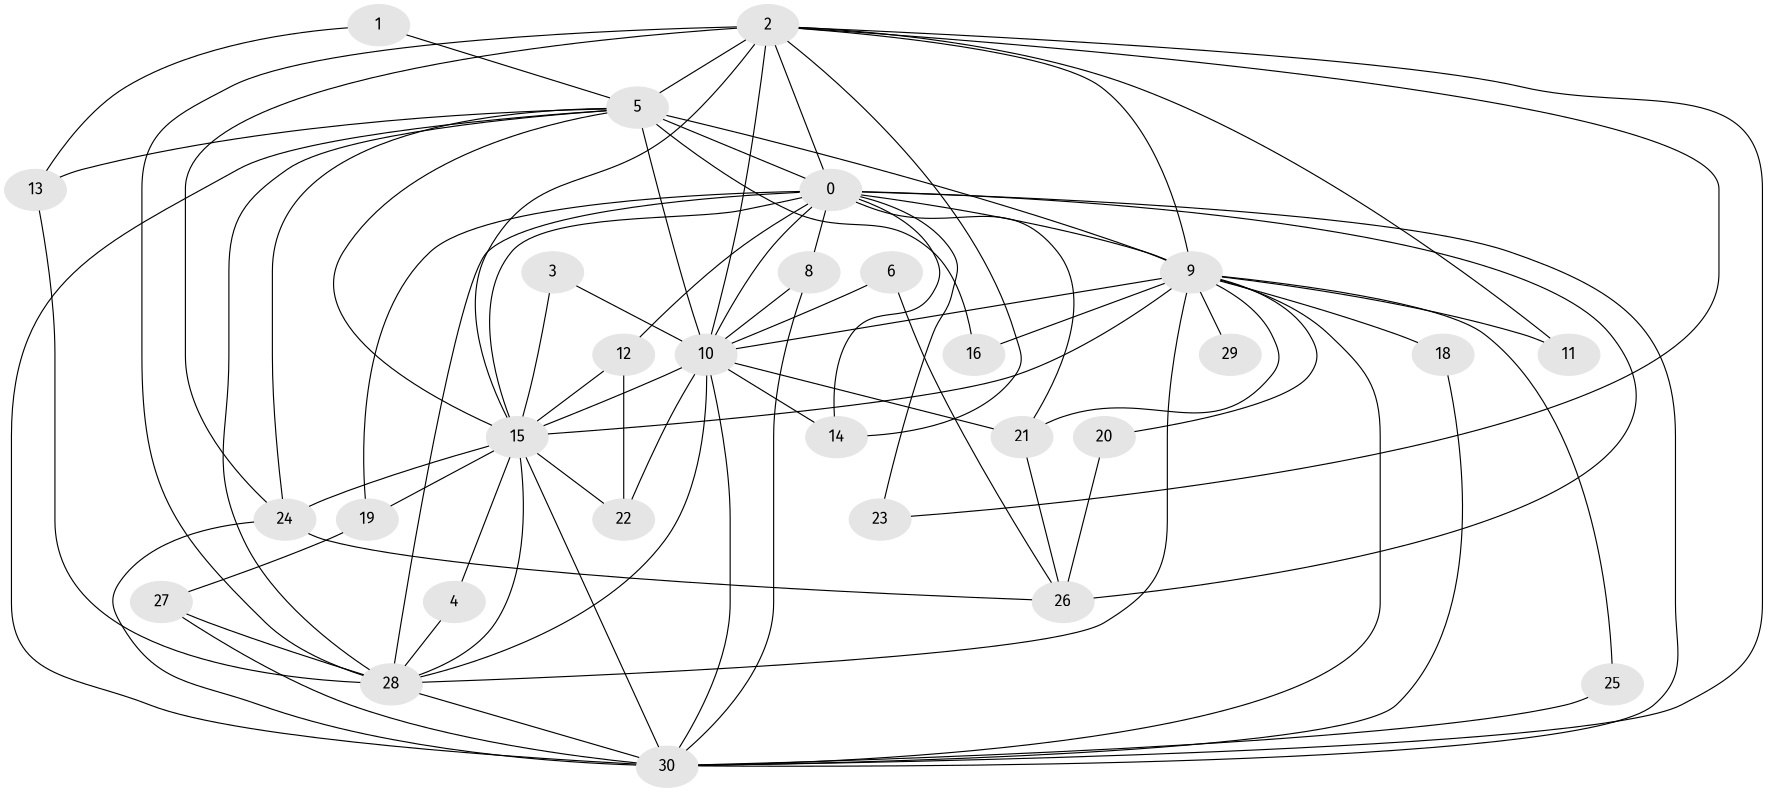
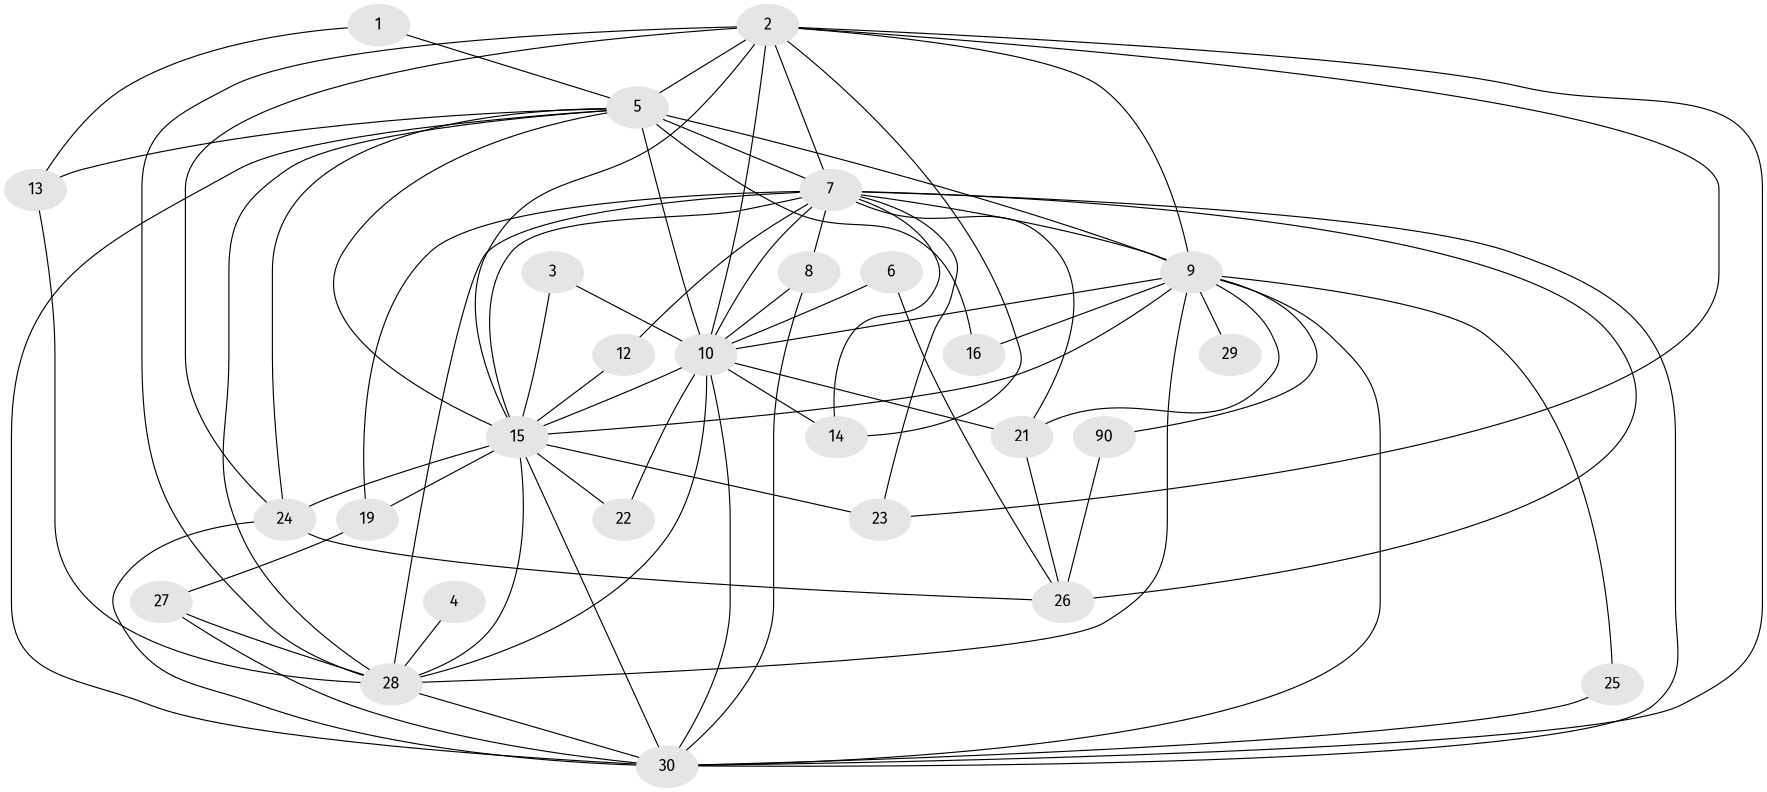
node "0": label "0" -> "7"
node "18": removed
node "11": removed
edge "12" -- "22": removed
node "20": label "20" -> "90"
edge "15" -- "4": now "15" -- "23"
